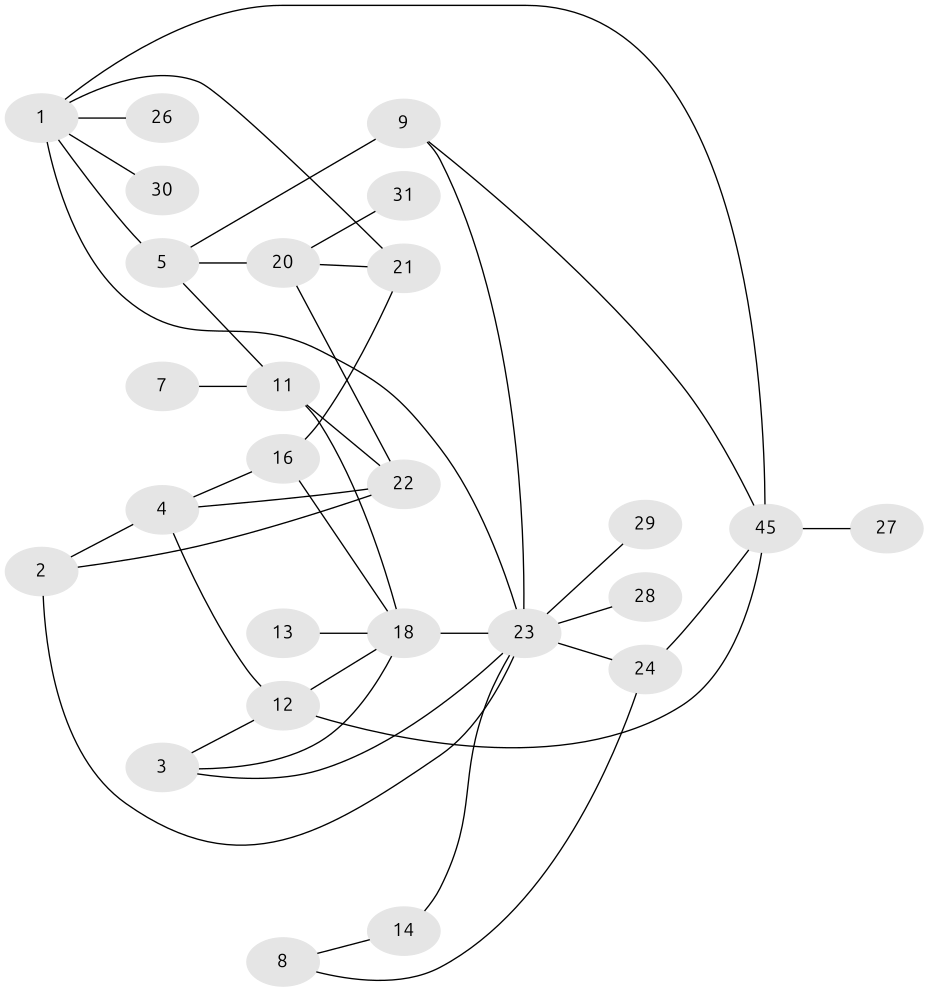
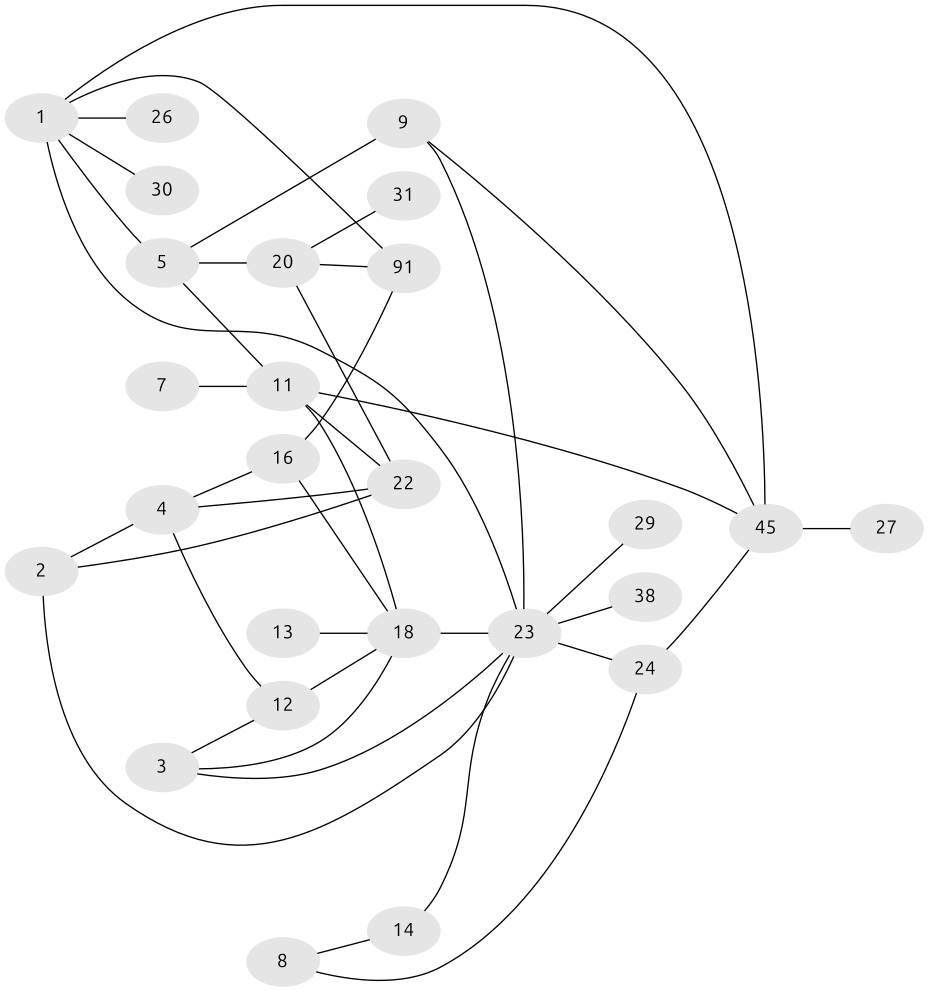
node "21": label "21" -> "91"
node "28": label "28" -> "38"
edge "45" -- "12": now "45" -- "11"
